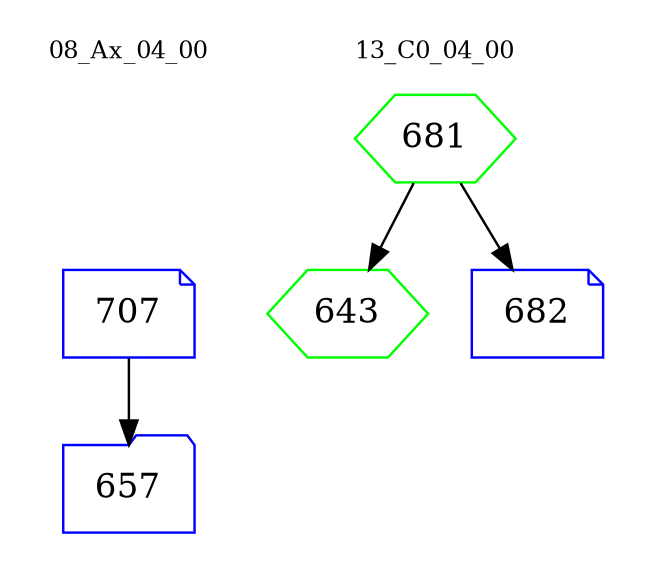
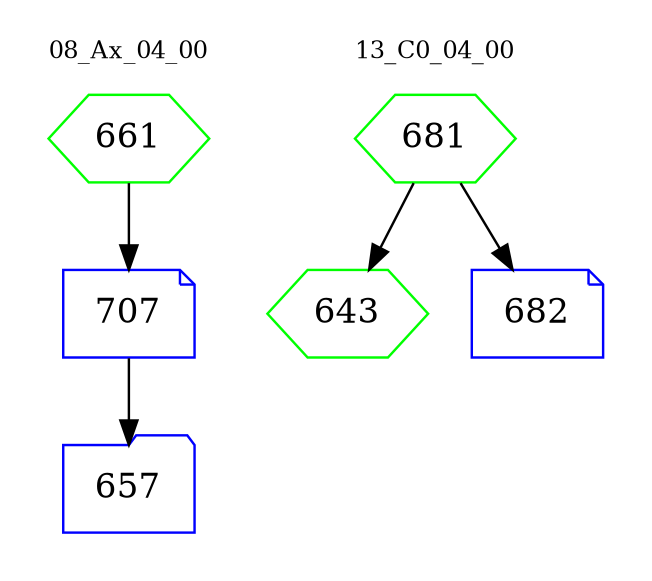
node "661": added
